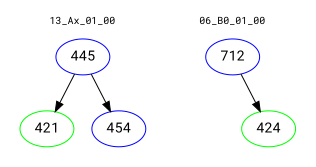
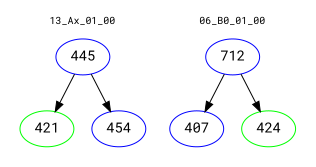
node "407": added
